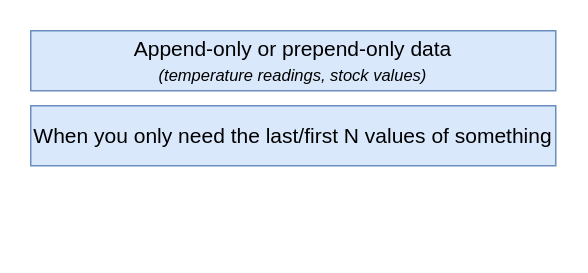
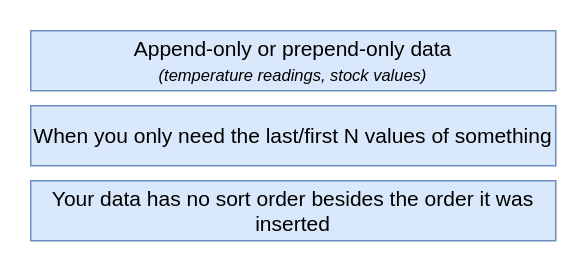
node "Your data has no sort order besides the order it was inserted": added
